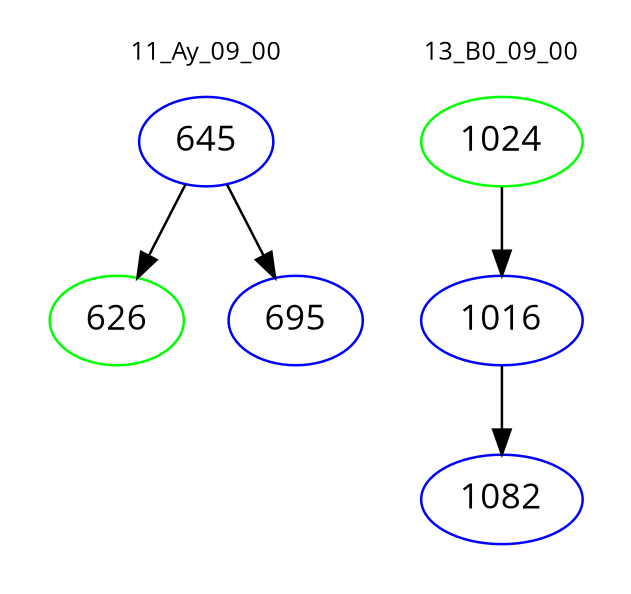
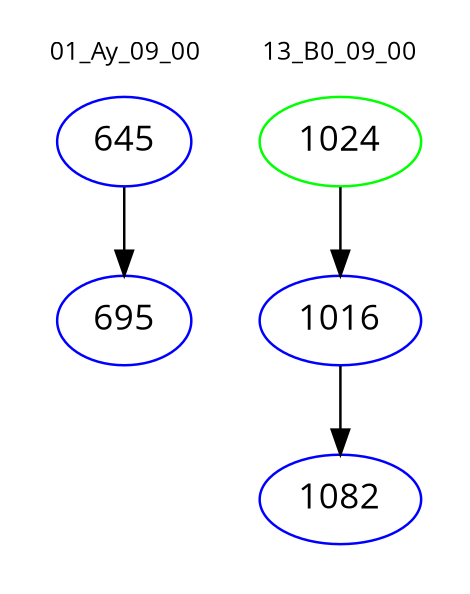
cluster "11_Ay_09_00": label "11_Ay_09_00" -> "01_Ay_09_00"
node "626": removed
